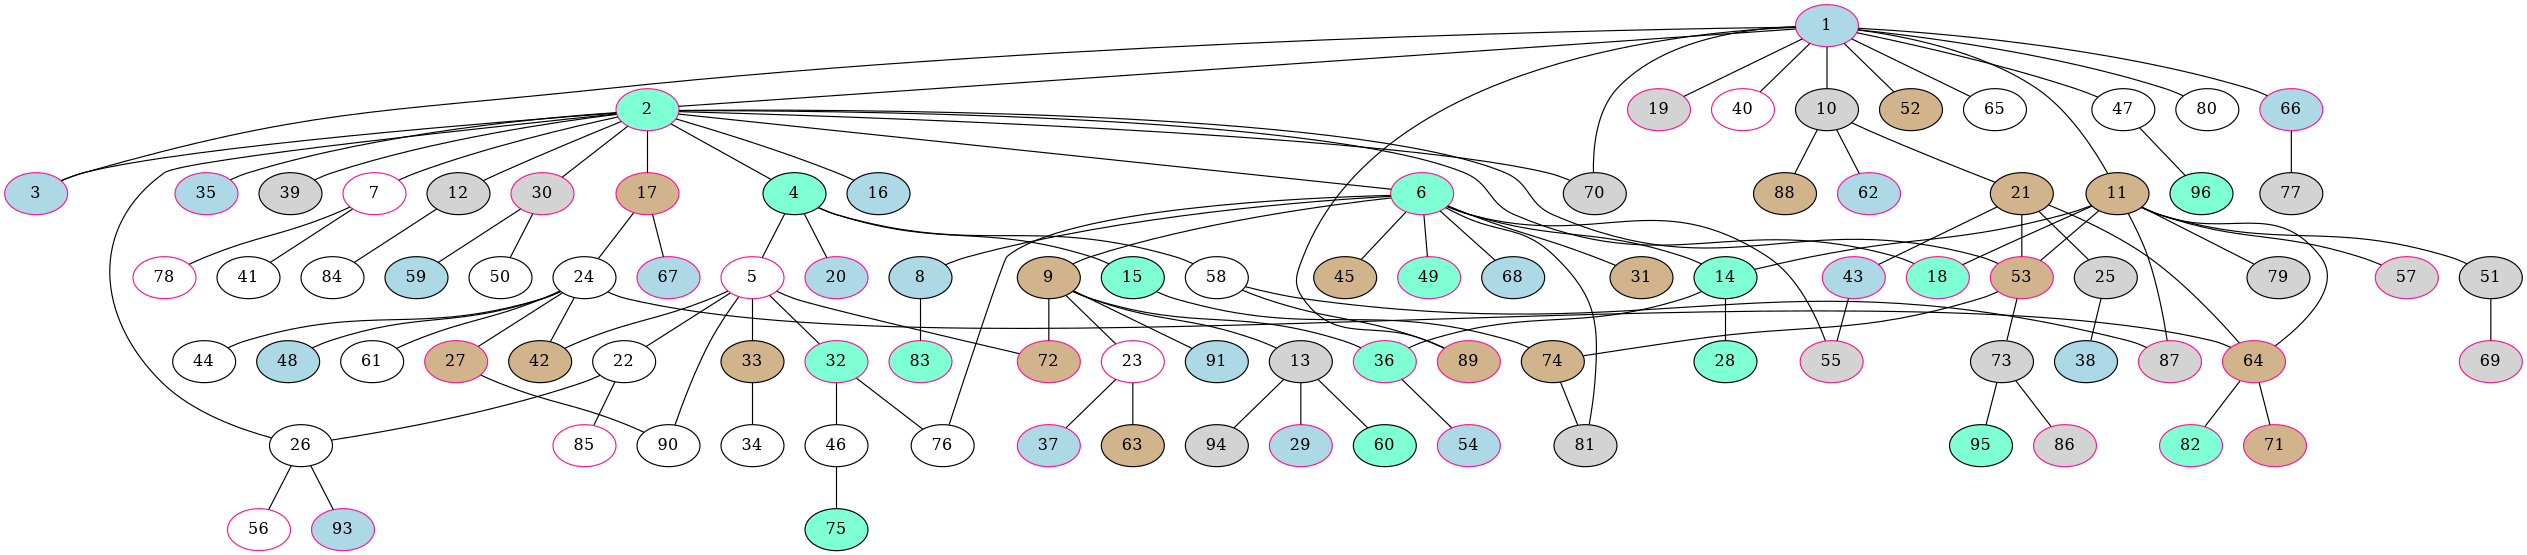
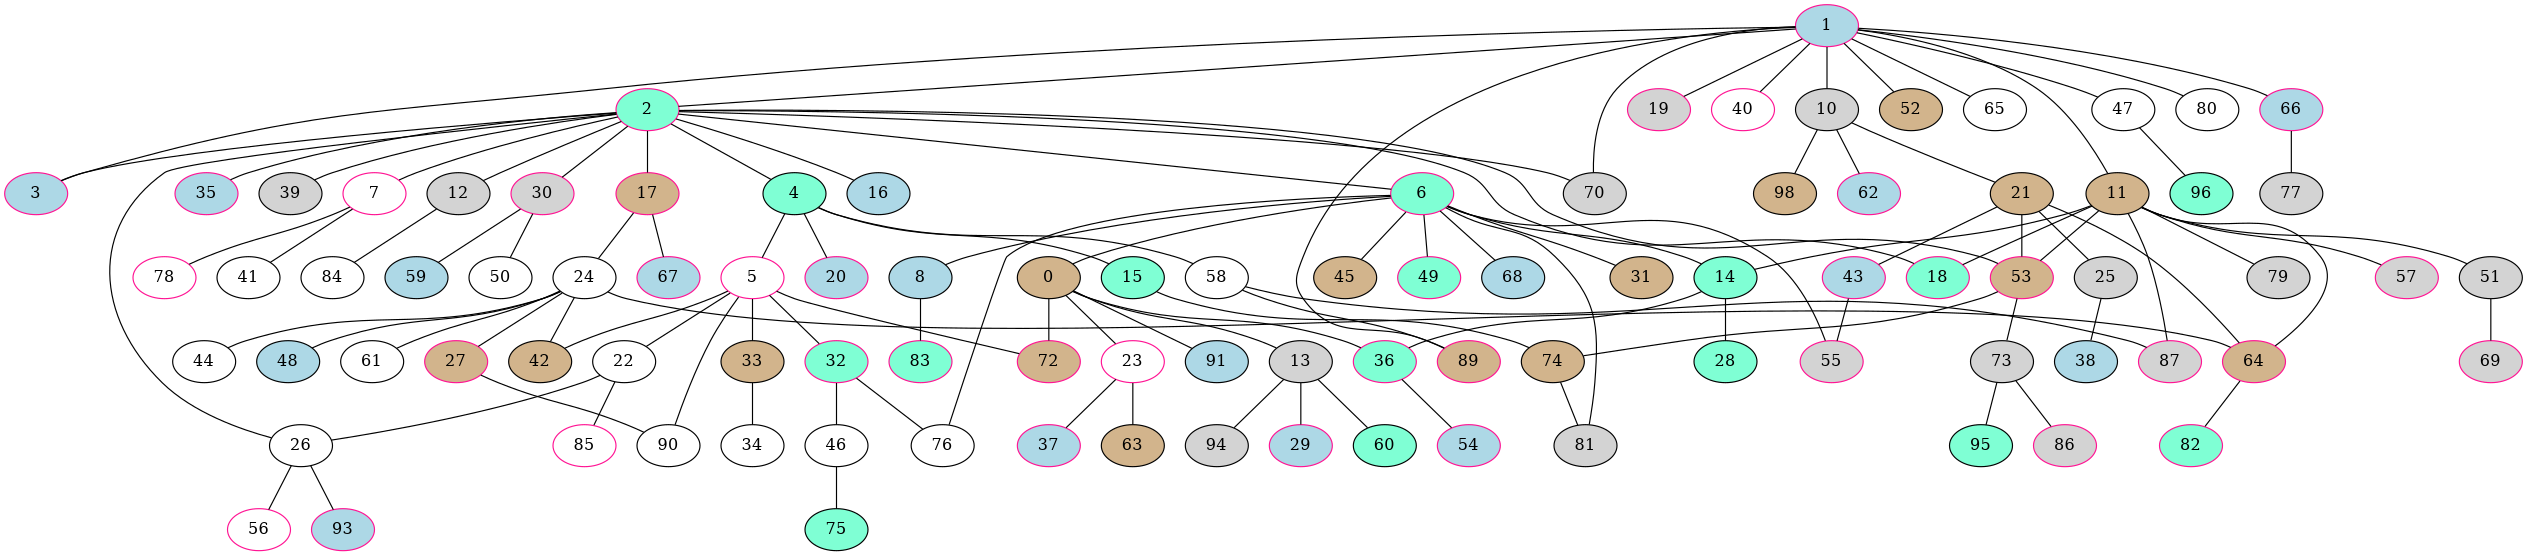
node "88": label "88" -> "98"
node "9": label "9" -> "0"
node "71": removed
